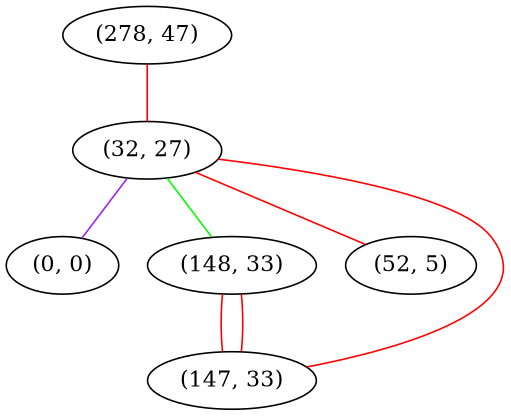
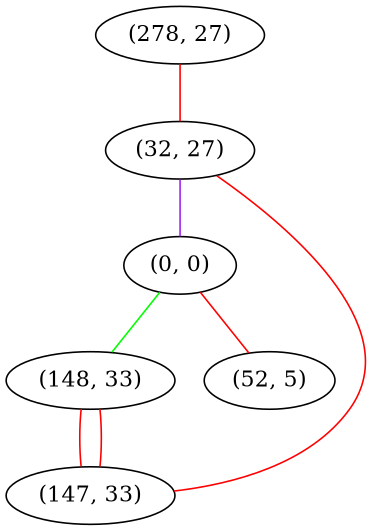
node "(278, 47)": label "(278, 47)" -> "(278, 27)"
edge "(32, 27)" -- "(148, 33)": now "(0, 0)" -- "(148, 33)"
edge "(32, 27)" -- "(52, 5)": now "(0, 0)" -- "(52, 5)"
